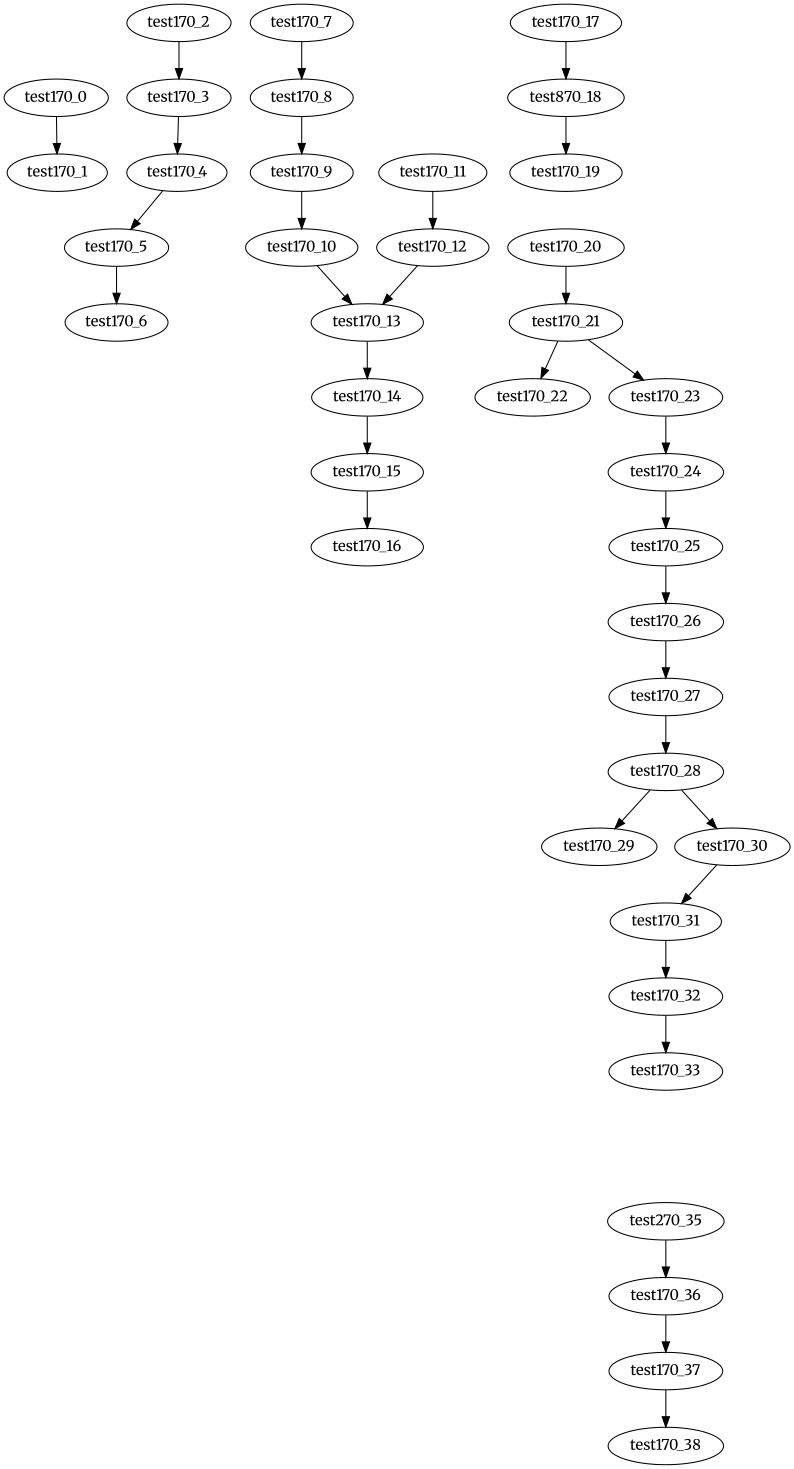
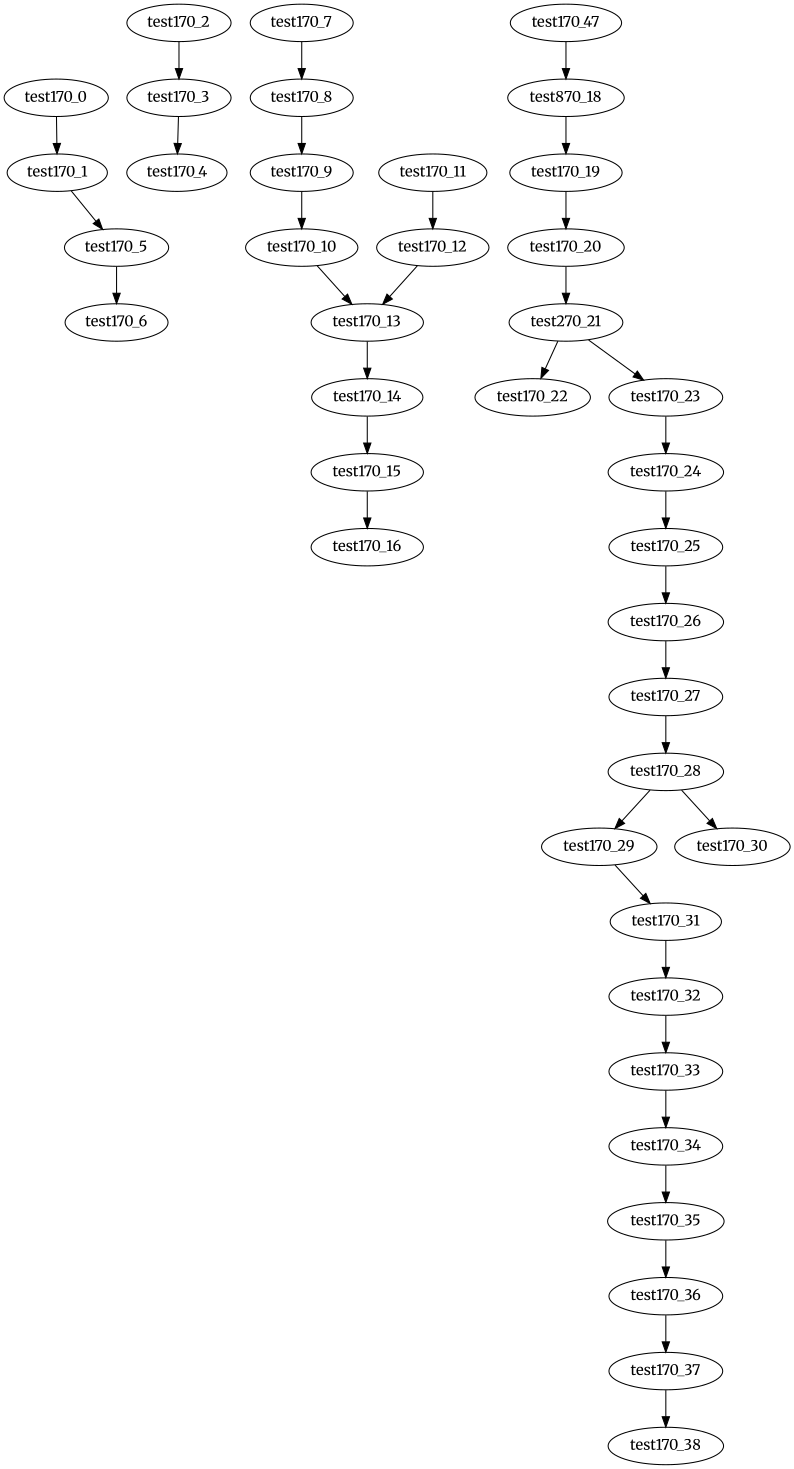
node "test170_17": label "test170_17" -> "test170_47"
edge "test170_19" -> "test170_20": added
edge "test170_4" -> "test170_5": now "test170_1" -> "test170_5"
node "test170_21": label "test170_21" -> "test270_21"
edge "test170_30" -> "test170_31": now "test170_29" -> "test170_31"
node "test170_34": added
node "test270_35": label "test270_35" -> "test170_35"
